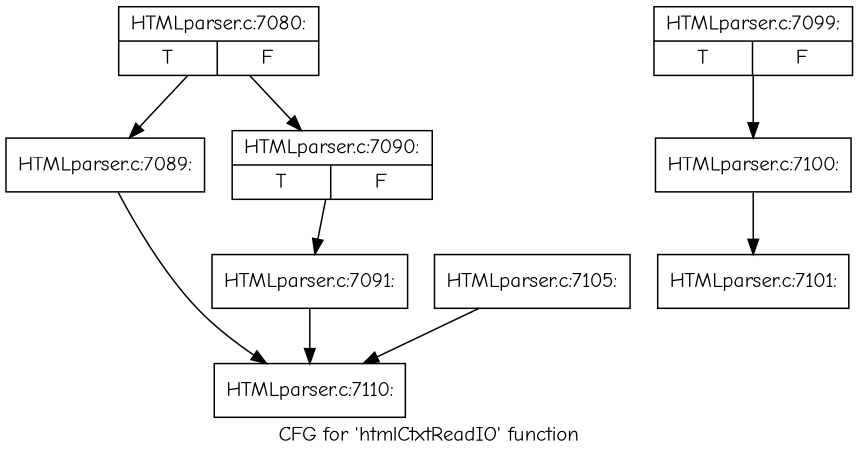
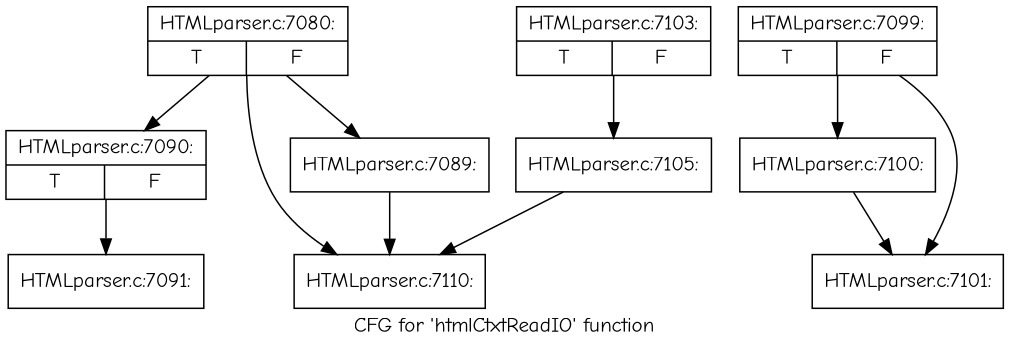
node "HTMLparser.c:7103:": added
edge "HTMLparser.c:7099:" -> "HTMLparser.c:7101:": added
edge "HTMLparser.c:7091:" -> "HTMLparser.c:7110:": now "HTMLparser.c:7080:" -> "HTMLparser.c:7110:"
